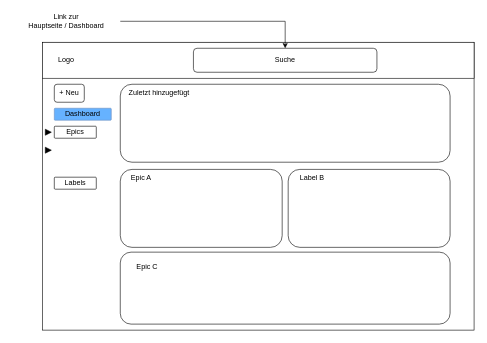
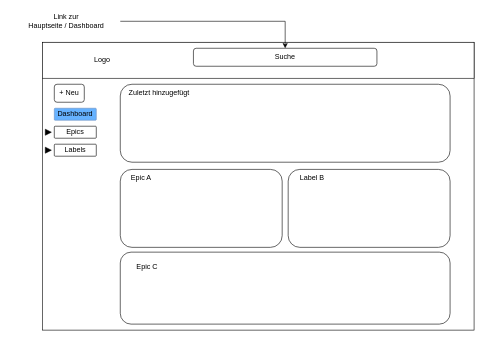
node "Logo": moved (66, 60) -> (102, 60)
node "Suche": size 184x24 -> 184x18
node "Dashboard": size 57x12 -> 42x12
node "Labels": moved (75, 183) -> (75, 150)
